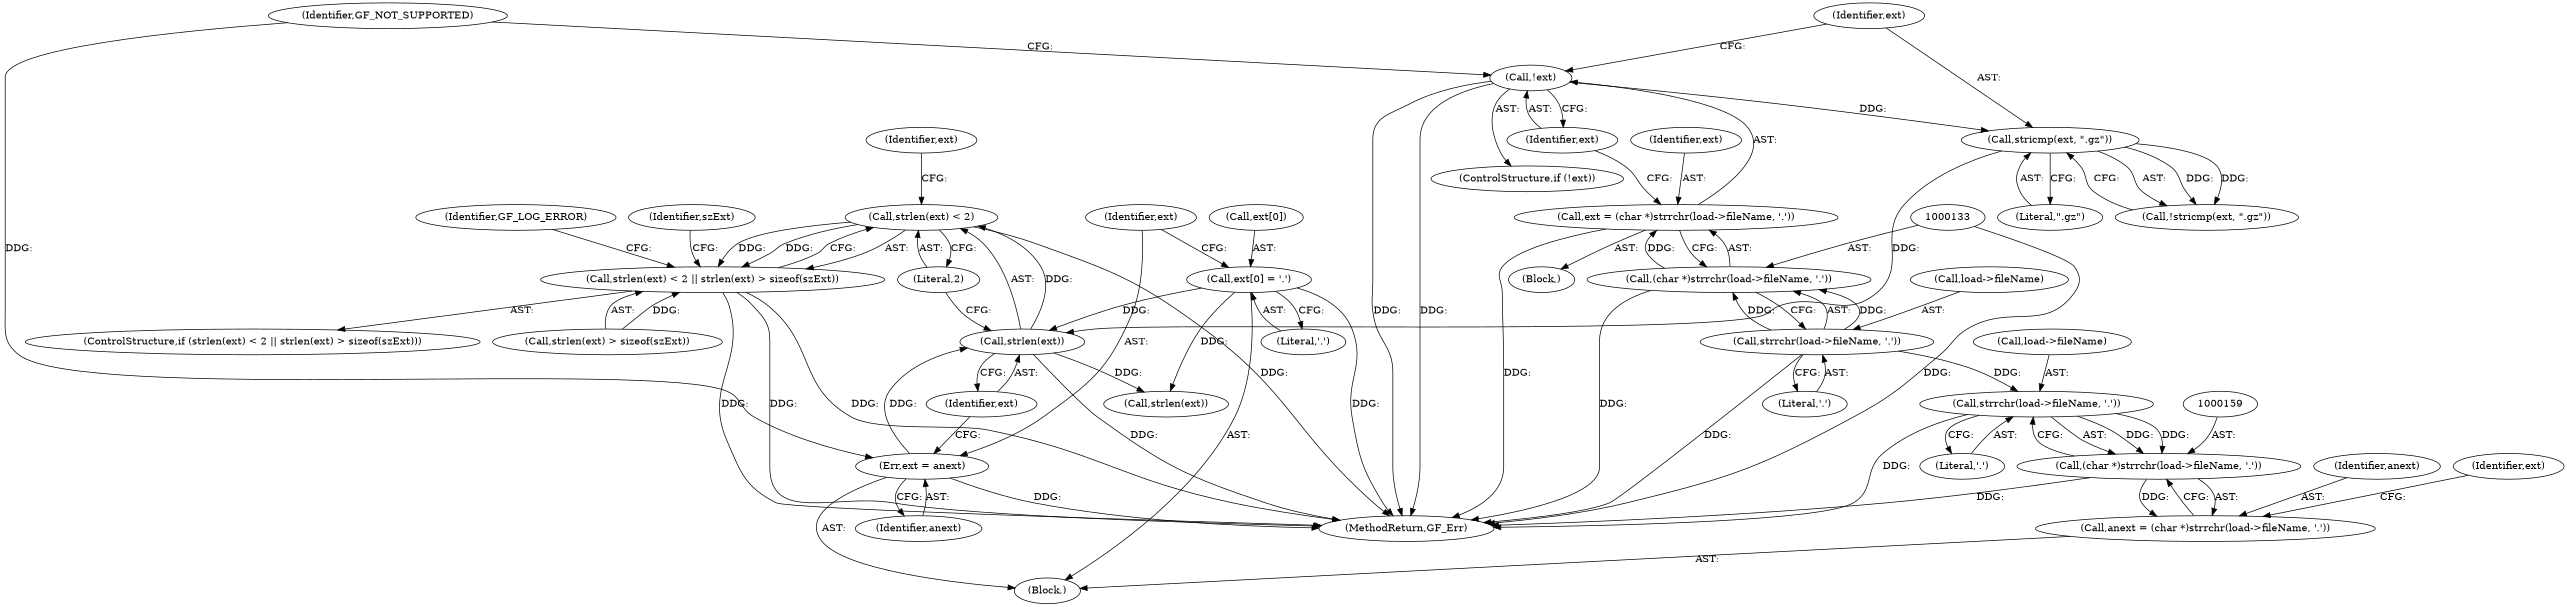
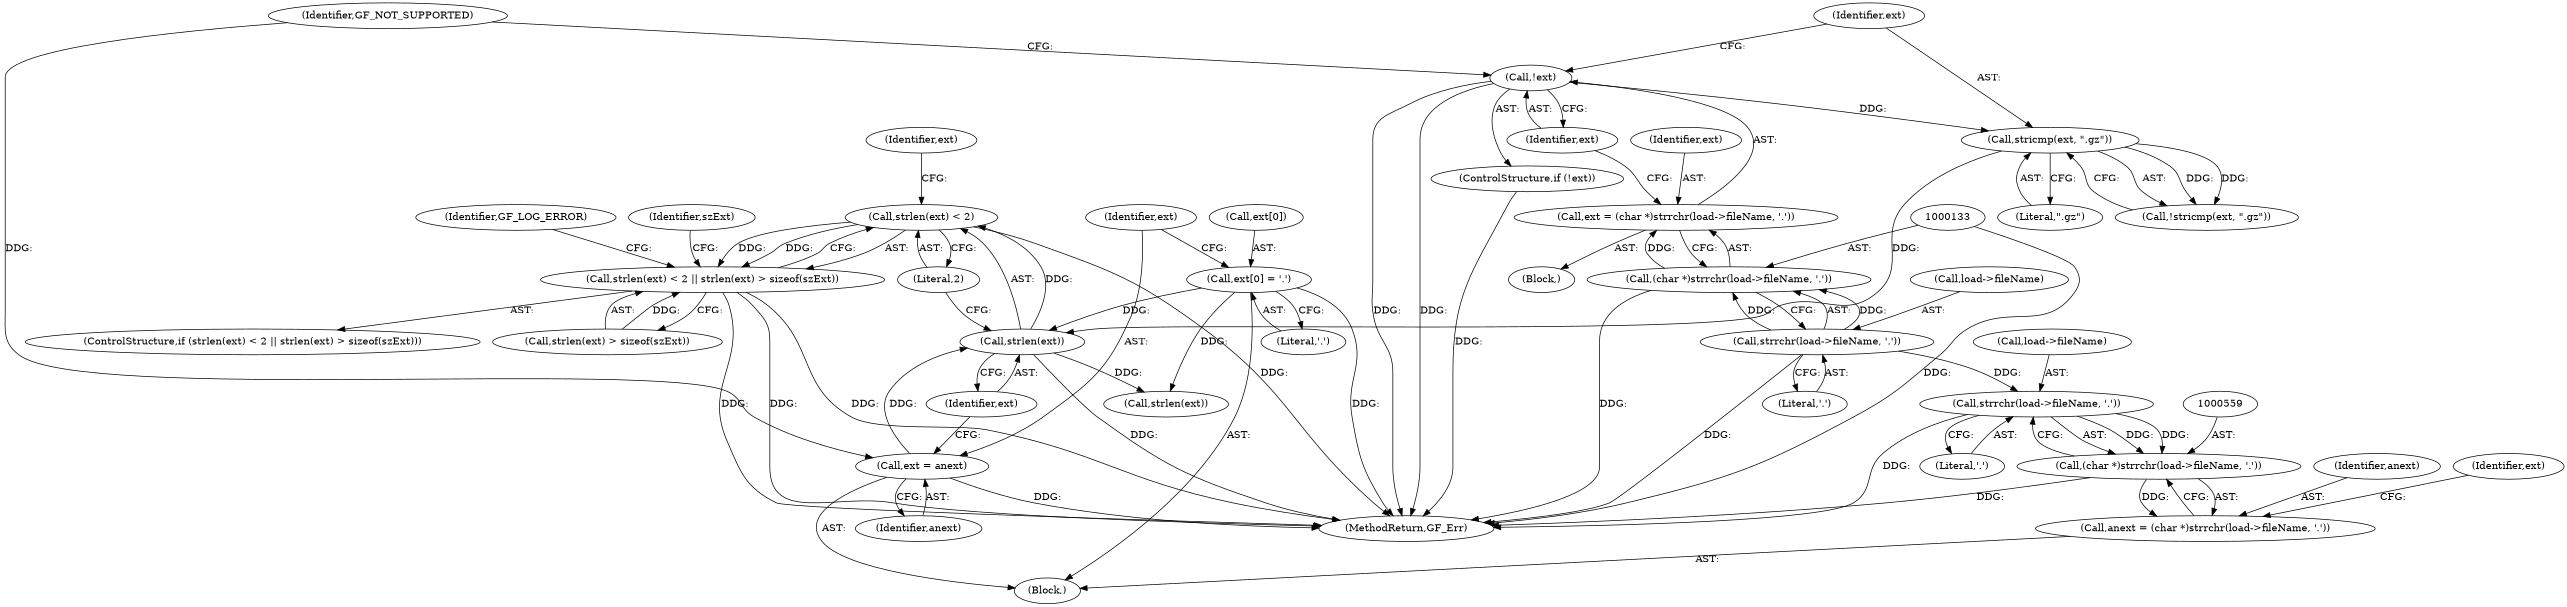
edge "(Call,strlen(ext) < 2 || strlen(ext) > sizeof(szExt))" -> "(Call,strlen(ext) > sizeof(szExt))": added, label "CFG:"
edge "(Call,ext = (char *)strrchr(load->fileName, '.'))" -> "(MethodReturn,GF_Err)": now "(ControlStructure,if (!ext))" -> "(MethodReturn,GF_Err)"
node "1000159": label "1000159" -> "1000559"
node "(Err,ext = anext)": label "(Err,ext = anext)" -> "(Call,ext = anext)"
